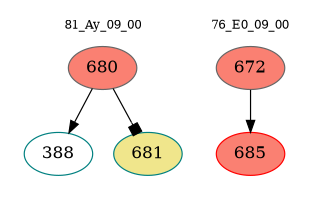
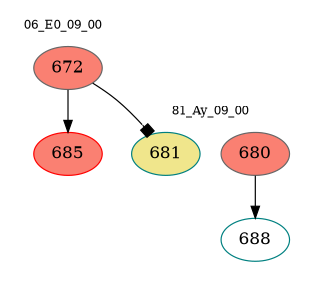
cluster "76_E0_09_00": label "76_E0_09_00" -> "06_E0_09_00"
edge "680" -> "681": now "672" -> "681"
node "388": label "388" -> "688"
